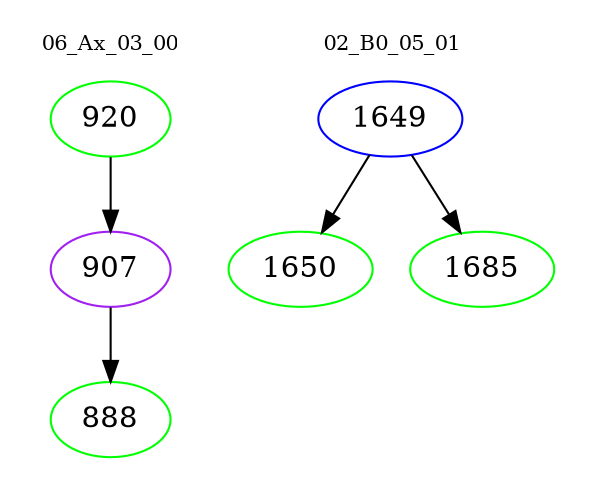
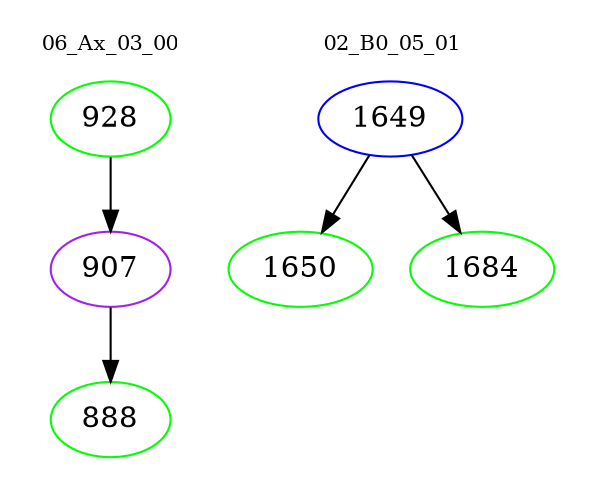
node "920": label "920" -> "928"
node "1685": label "1685" -> "1684"
